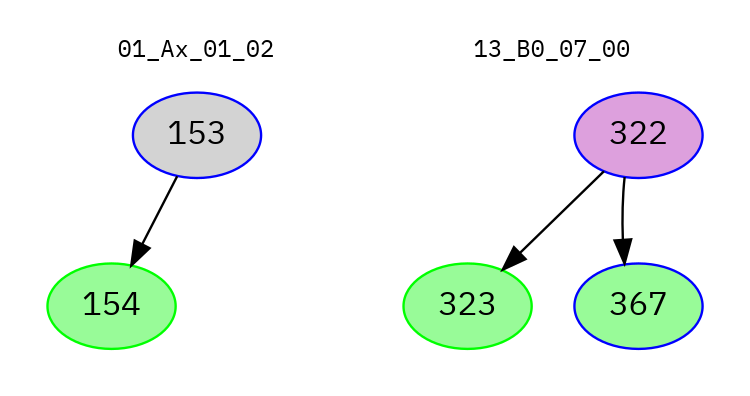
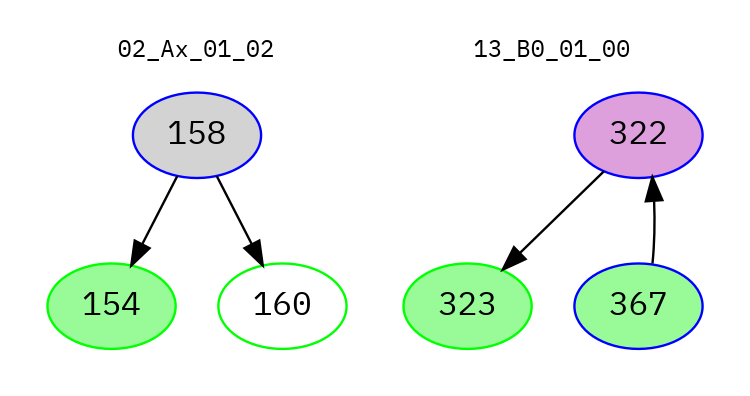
cluster "01_Ax_01_02": label "01_Ax_01_02" -> "02_Ax_01_02"
cluster "13_B0_07_00": label "13_B0_07_00" -> "13_B0_01_00"
node "153": label "153" -> "158"
edge "322" -> "367": reversed
node "160": added
